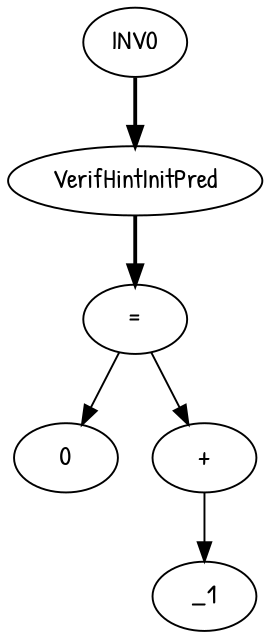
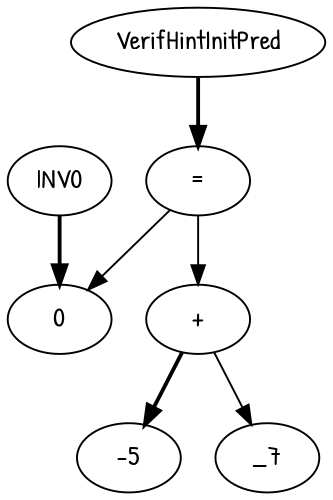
edge "INV0" -> "VerifHintInitPred": now "INV0" -> "0"
node "-5": added
node "_1": label "_1" -> "_7"
